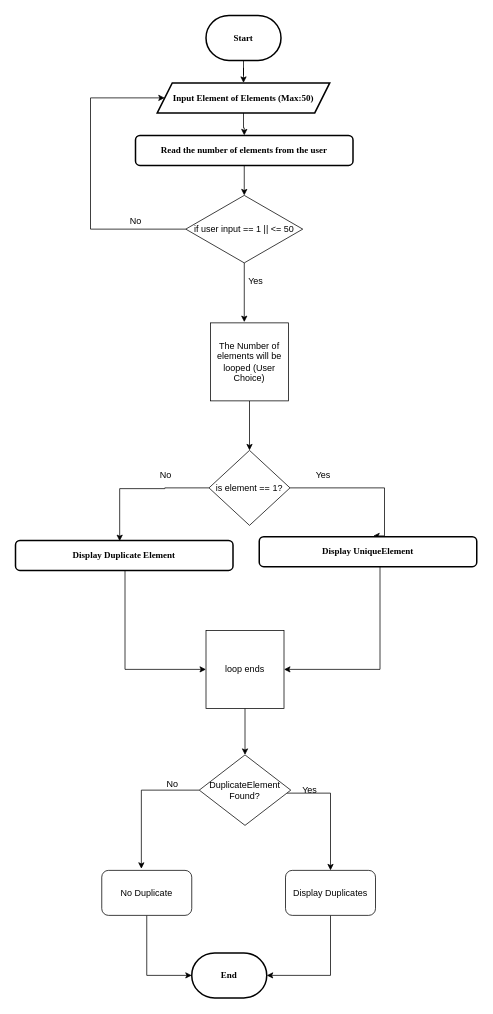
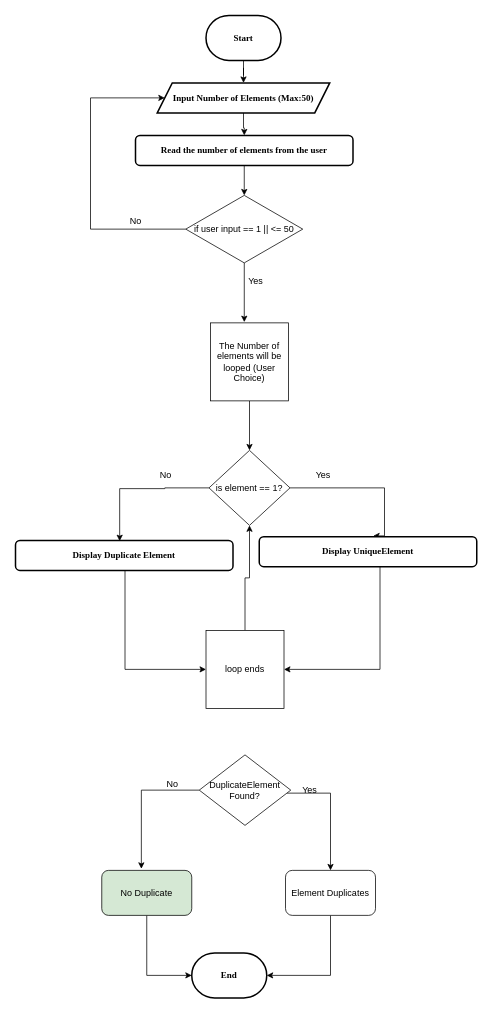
node "Input Element of Elements (Max:50)": label "Input Element of Elements (Max:50)" -> "Input Number of Elements (Max:50)"
edge "loop ends" -> "DuplicateElement Found?": now "loop ends" -> "is element == 1?"
node "No Duplicate": fillcolor #ffffff -> #d5e8d4
node "Display Duplicates": label "Display Duplicates" -> "Element Duplicates"
